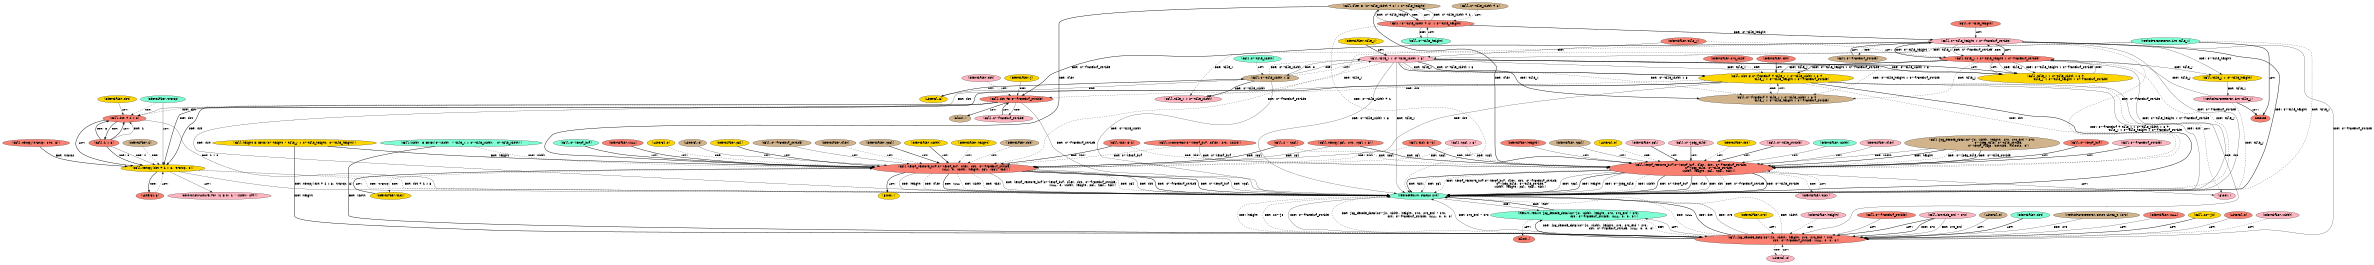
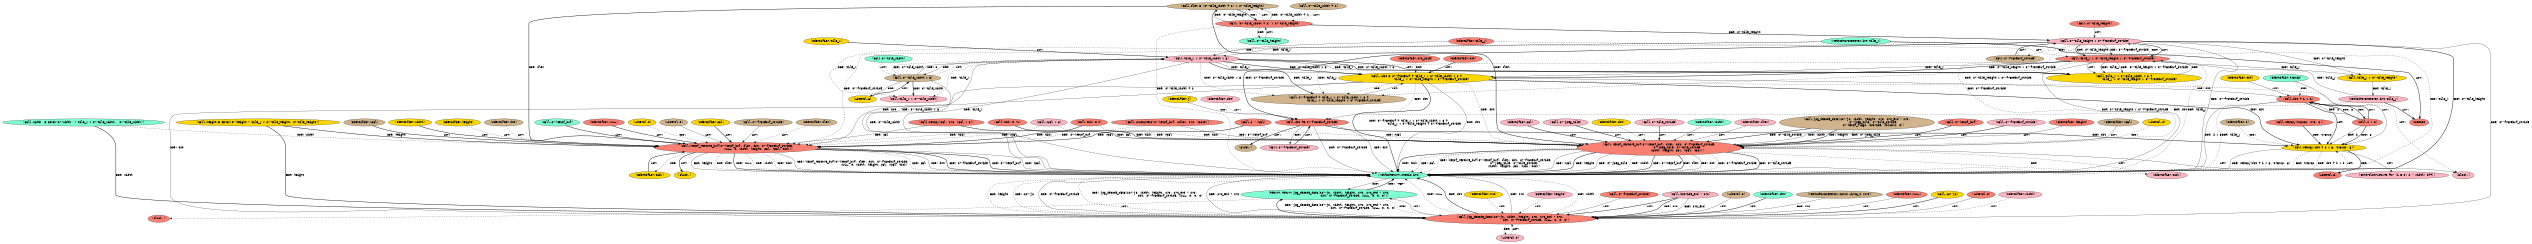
edge "(Call,dst += c->framebuf_stride)" -> "(Call,dst + i * 3)": reversed
